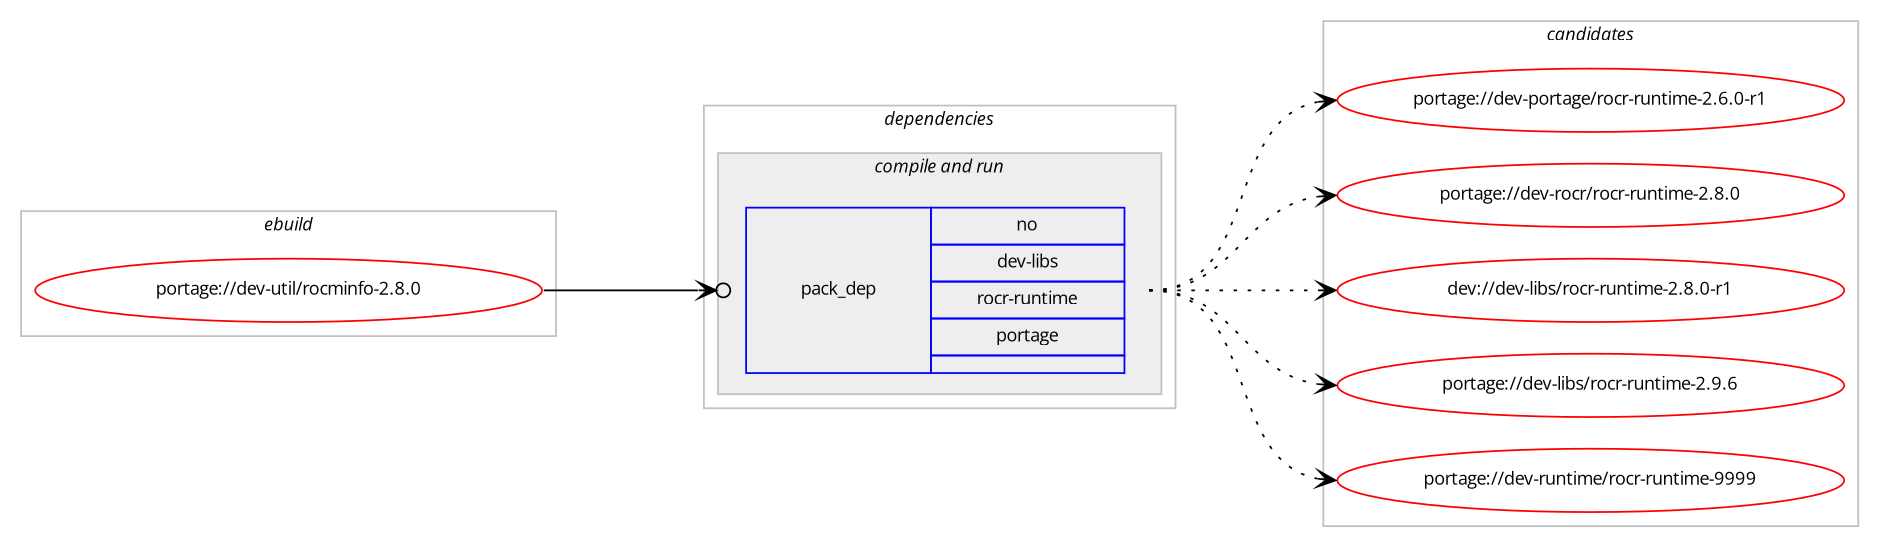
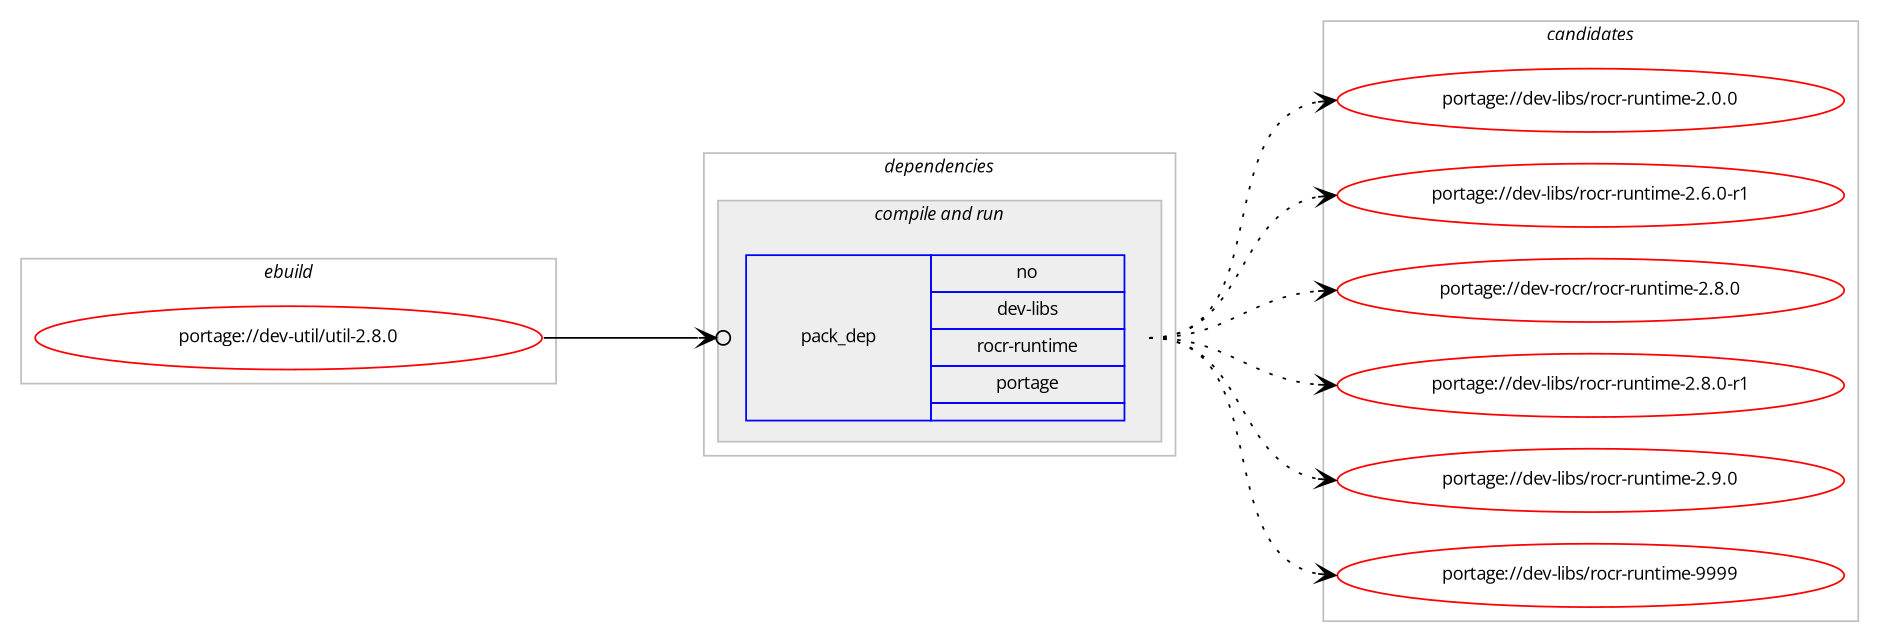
node "portage://dev-libs/rocr-runtime-2.0.0": added
node "portage://dev-portage/rocr-runtime-2.6.0-r1": label "portage://dev-portage/rocr-runtime-2.6.0-r1" -> "portage://dev-libs/rocr-runtime-2.6.0-r1"
node "portage://dev-util/rocminfo-2.8.0": label "portage://dev-util/rocminfo-2.8.0" -> "portage://dev-util/util-2.8.0"
node "dev://dev-libs/rocr-runtime-2.8.0-r1": label "dev://dev-libs/rocr-runtime-2.8.0-r1" -> "portage://dev-libs/rocr-runtime-2.8.0-r1"
node "portage://dev-libs/rocr-runtime-2.9.6": label "portage://dev-libs/rocr-runtime-2.9.6" -> "portage://dev-libs/rocr-runtime-2.9.0"
node "portage://dev-runtime/rocr-runtime-9999": label "portage://dev-runtime/rocr-runtime-9999" -> "portage://dev-libs/rocr-runtime-9999"
